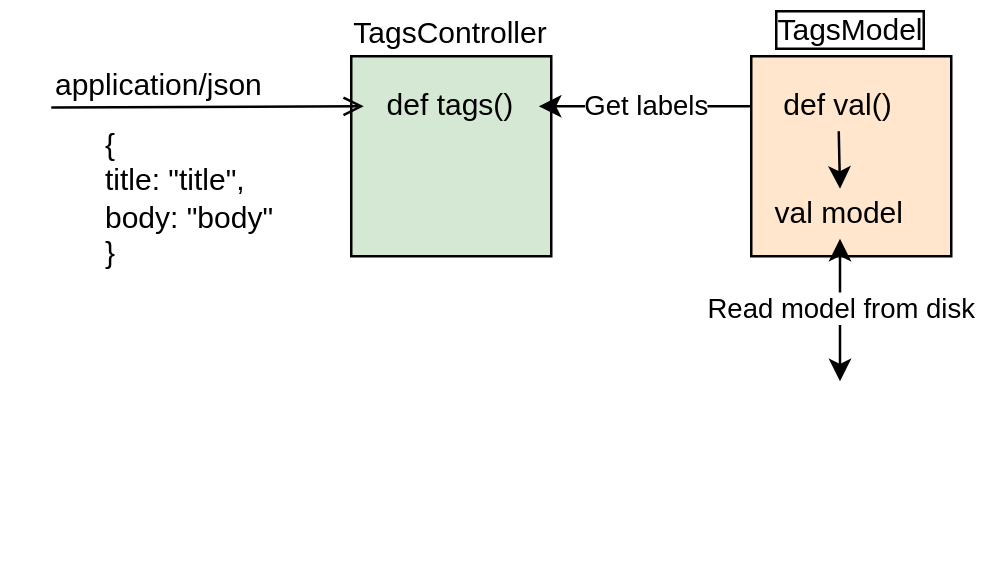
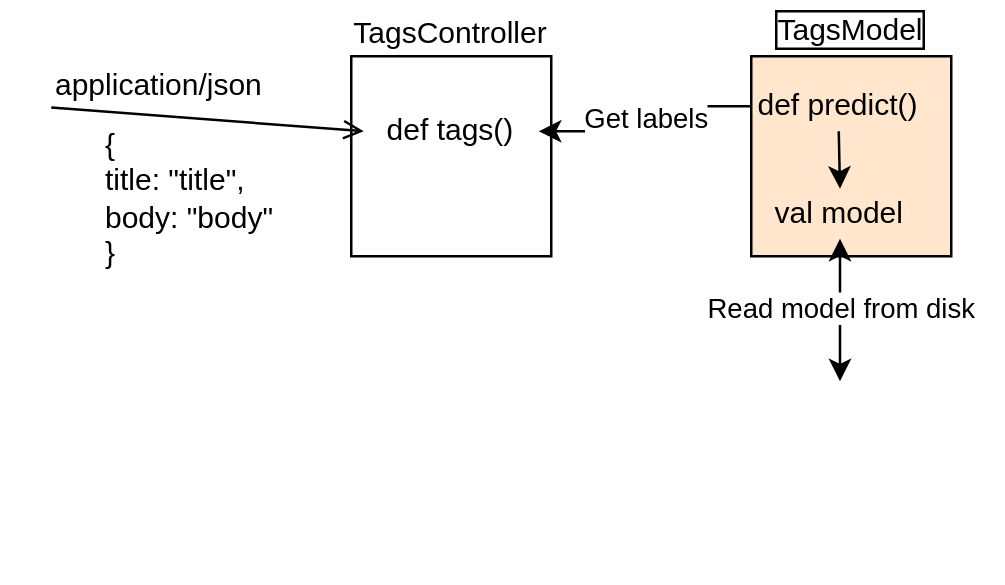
node "def tags()": moved (451, 106) -> (451, 131)
node "def val()": label "def val()" -> "def predict()"
node "TagsController": fillcolor #d5e8d4 -> #ffffff
